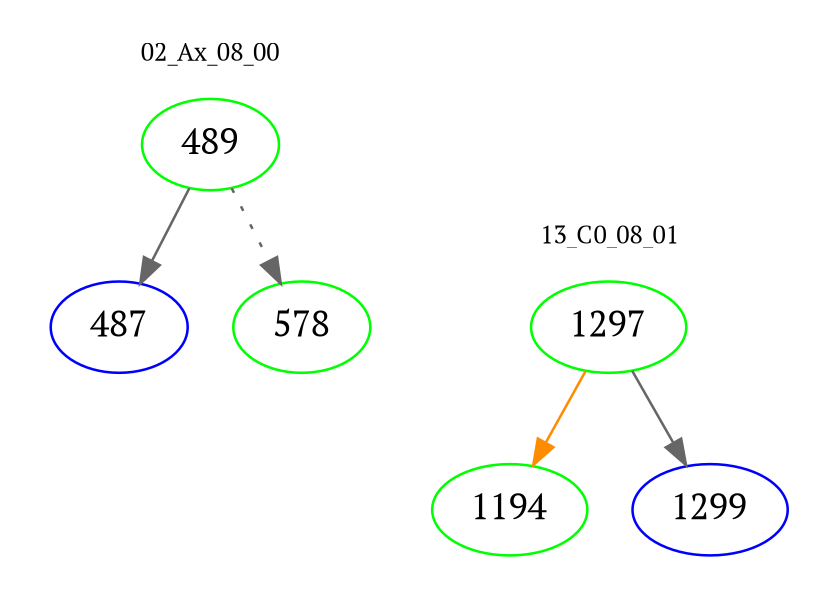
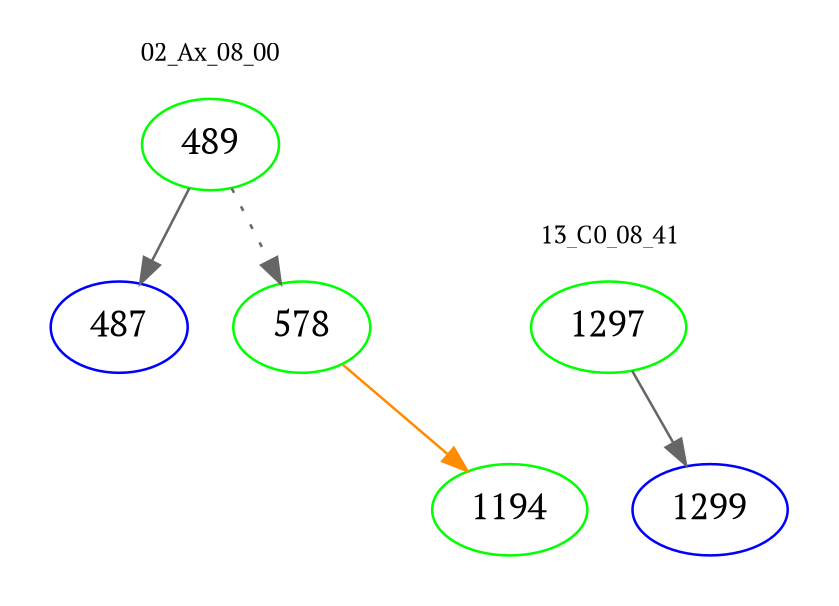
cluster "13_C0_08_01": label "13_C0_08_01" -> "13_C0_08_41"
edge "1297" -> "1194": now "578" -> "1194"
